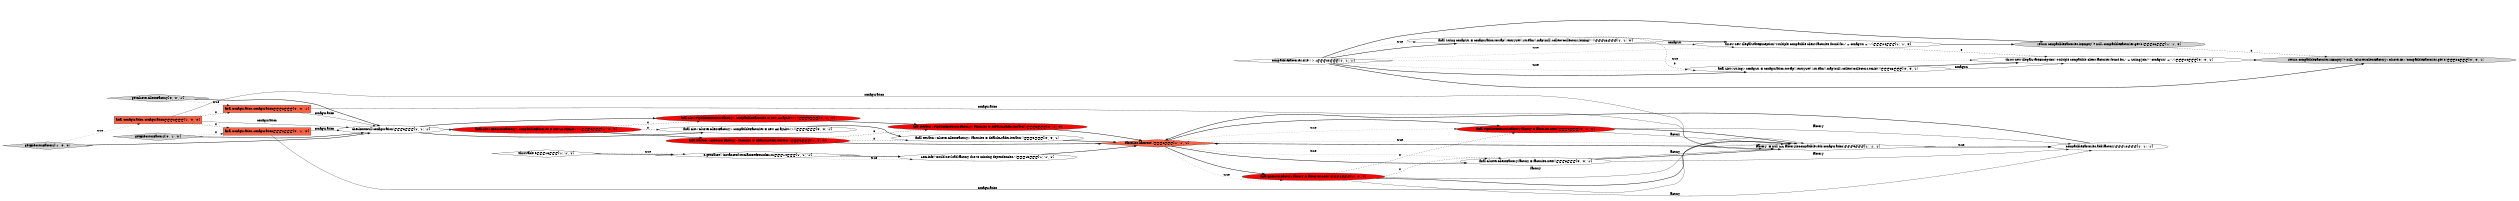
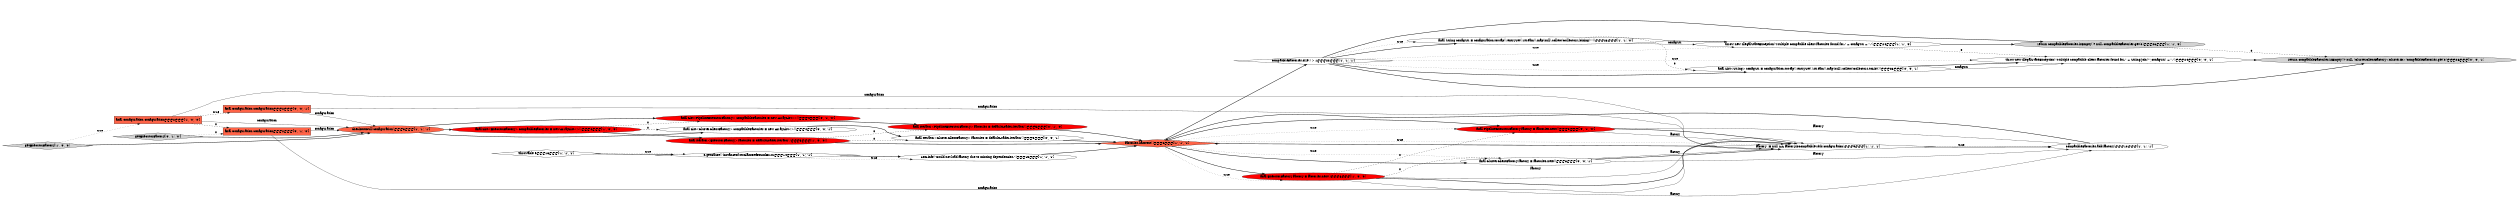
node "getClusterClientFactory['0', '0', '1']": removed
edge "factories.hasNext()@@@6@@@['1', '1', '1']" -> "compatibleFactories.size() > 1@@@22@@@['1', '1', '1']": added
edge "final Configuration configuration@@@2@@@['1', '0', '0']" -> "final Configuration configuration@@@2@@@['0', '0', '1']": label "0" -> "true"
node "checkNotNull(configuration)@@@3@@@['1', '1', '1']": fillcolor white -> tomato
